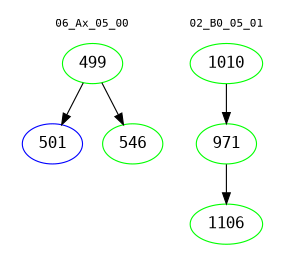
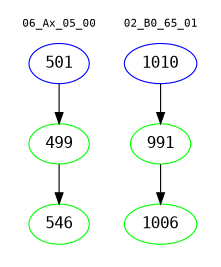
cluster "02_B0_05_01": label "02_B0_05_01" -> "02_B0_65_01"
node "1010": color green -> blue
edge "499" -> "501": reversed
node "971": label "971" -> "991"
node "1106": label "1106" -> "1006"
